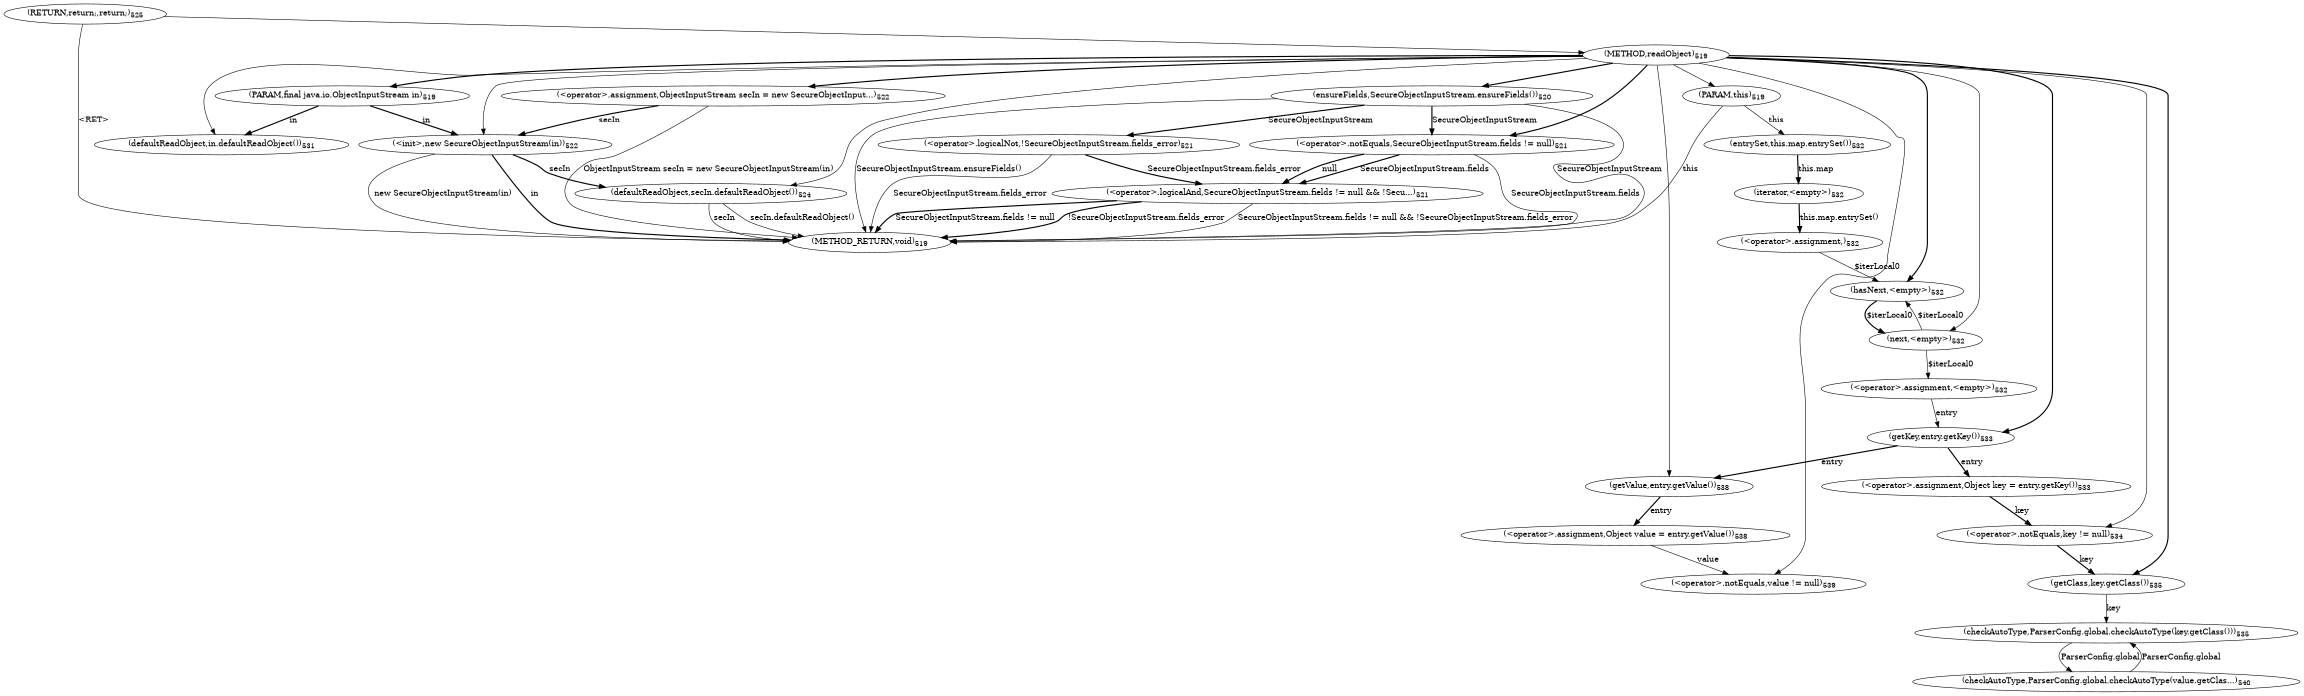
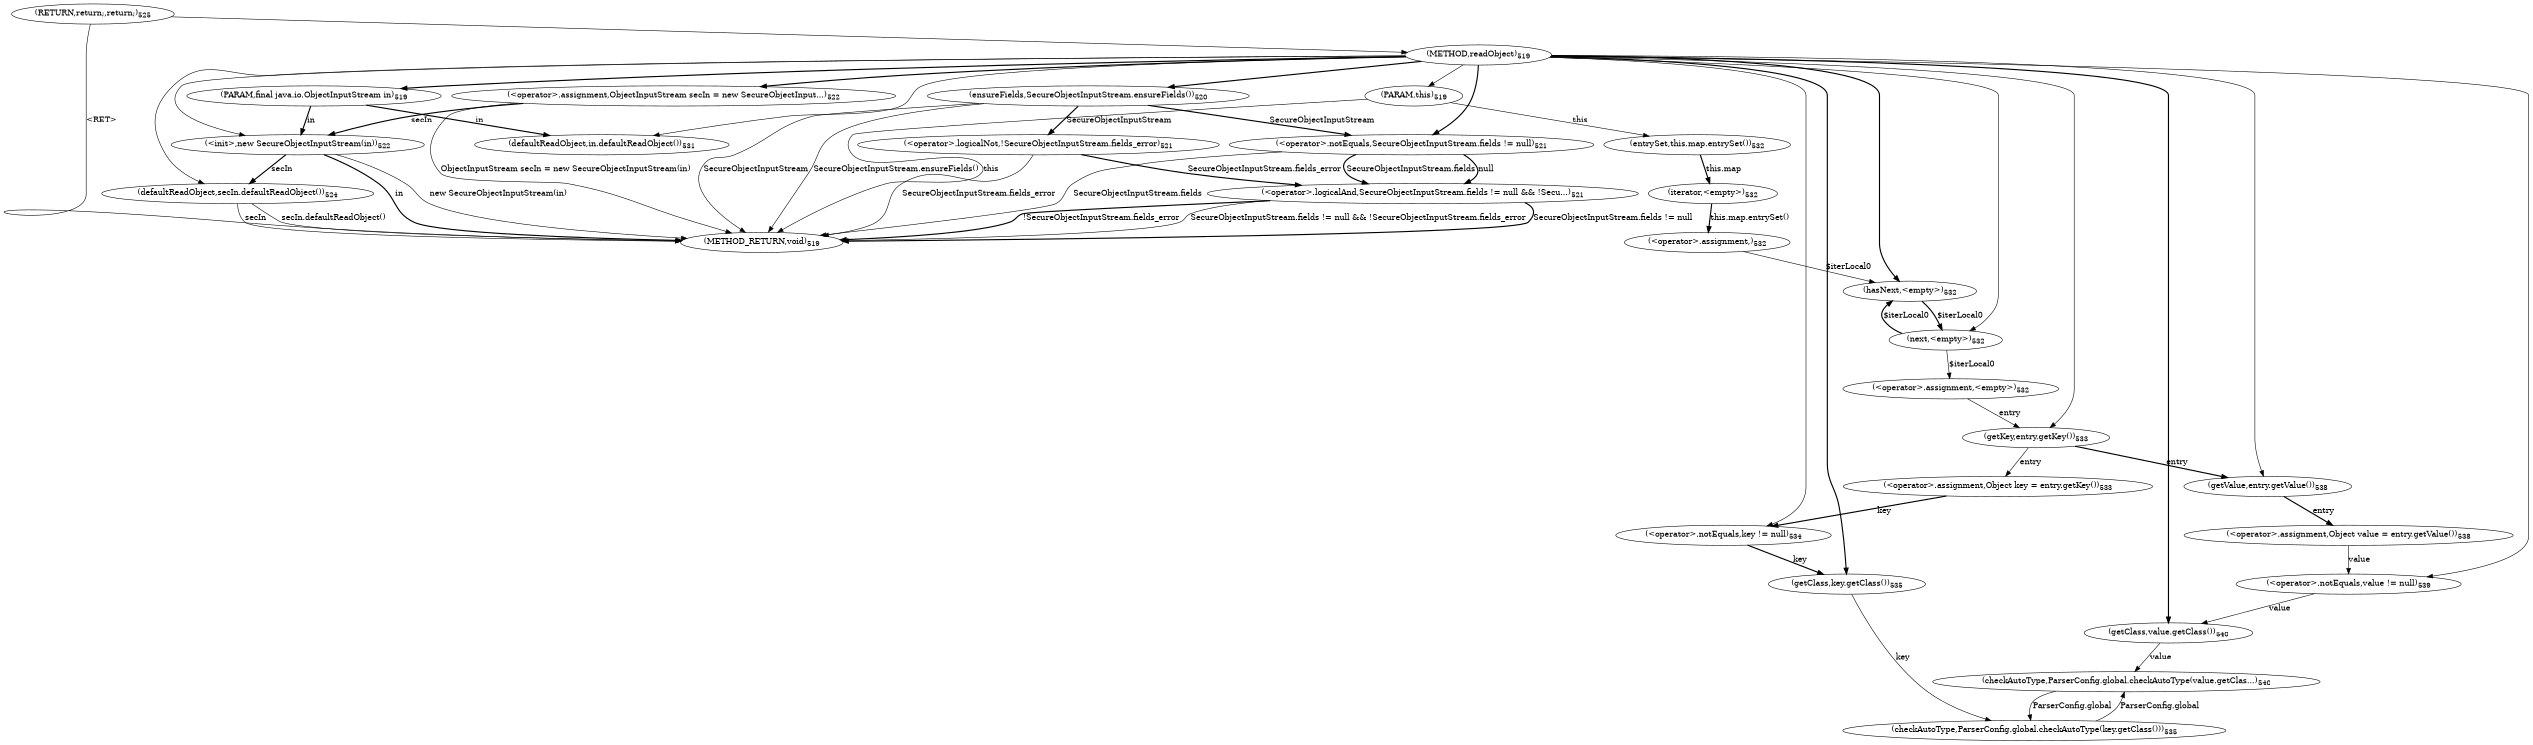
edge "(METHOD,readObject)" -> "(getKey,entry.getKey())": style bold -> solid
edge "(next,<empty>)" -> "(hasNext,<empty>)": style solid -> bold
edge "(getKey,entry.getKey())" -> "(<operator>.assignment,Object key = entry.getKey())": style bold -> solid
node "(getClass,value.getClass())": added
